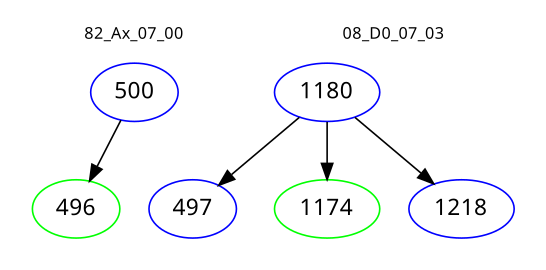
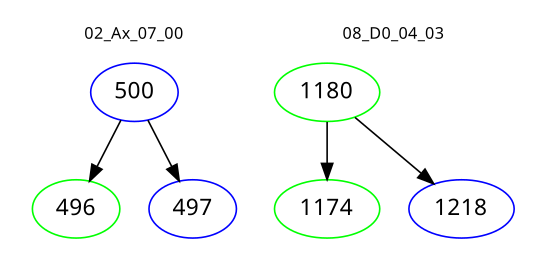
cluster "82_Ax_07_00": label "82_Ax_07_00" -> "02_Ax_07_00"
cluster "08_D0_07_03": label "08_D0_07_03" -> "08_D0_04_03"
node "1180": color blue -> green
edge "1180" -> "497": now "500" -> "497"
